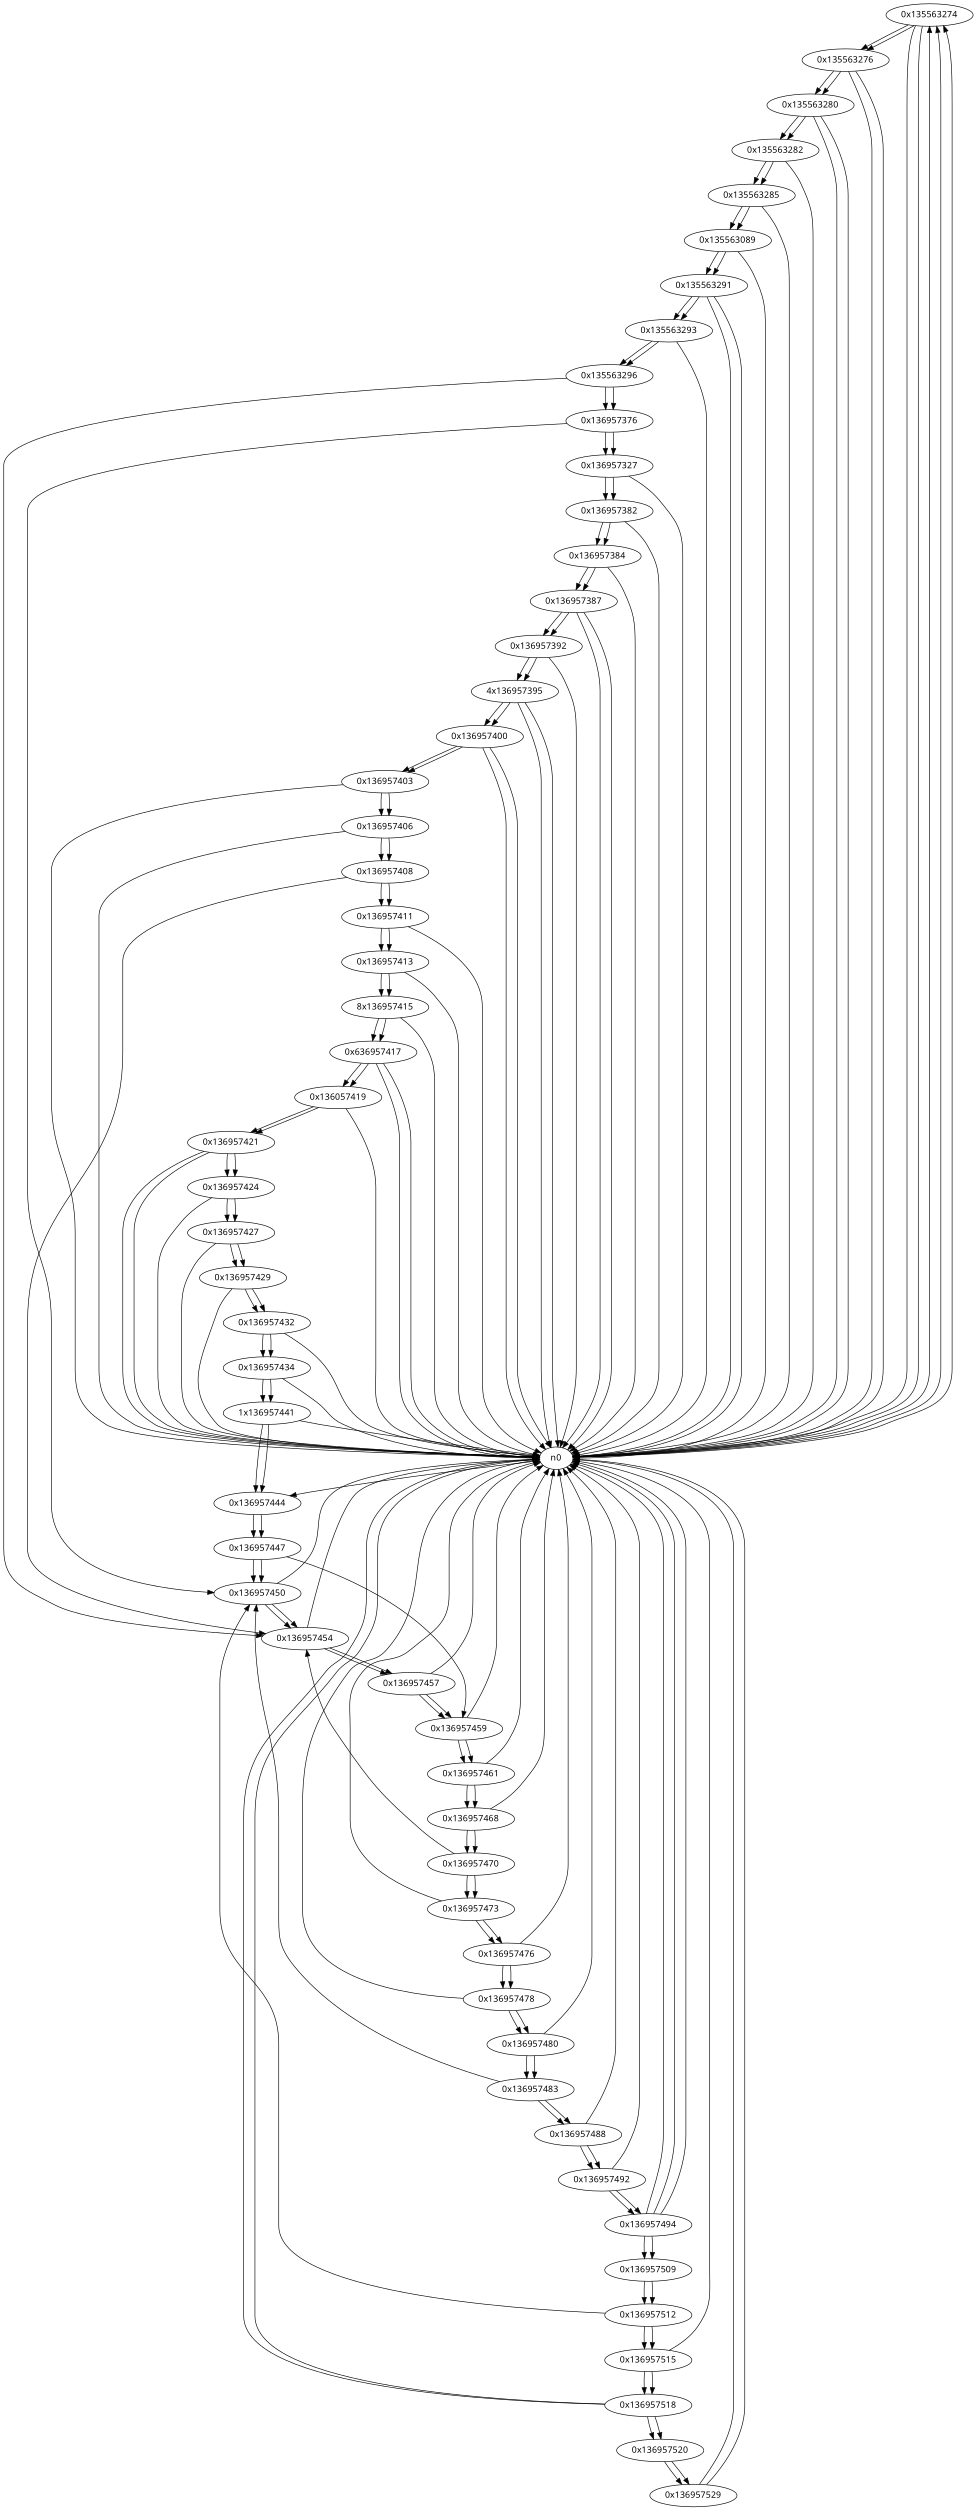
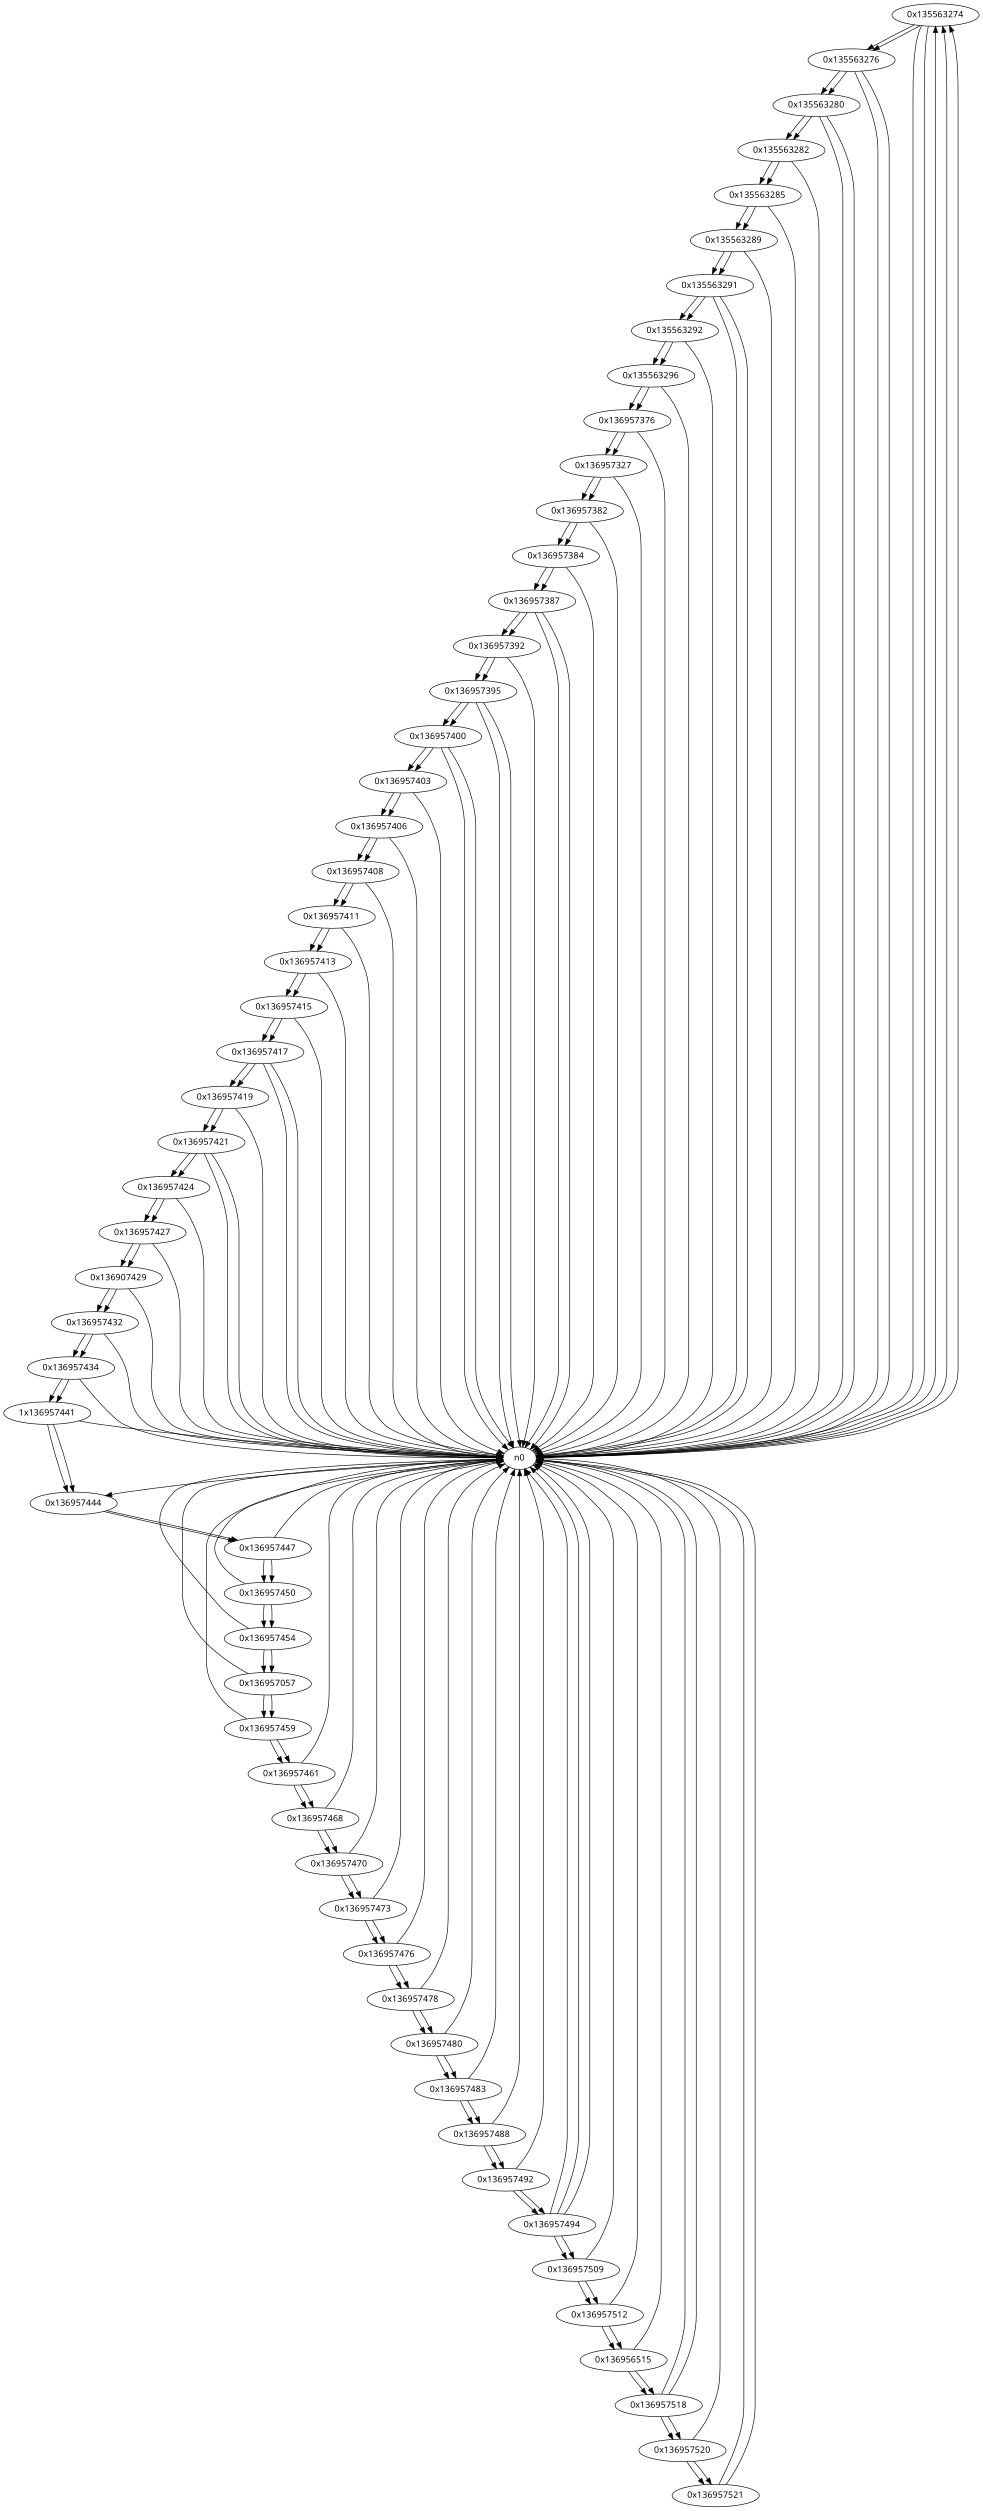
node "0x135563089": label "0x135563089" -> "0x135563289"
node "0x135563293": label "0x135563293" -> "0x135563292"
node "4x136957395": label "4x136957395" -> "0x136957395"
edge "0x136957376" -> "0x136957450": now "0x136957376" -> "n0"
edge "0x135563296" -> "0x136957454": now "0x135563296" -> "n0"
node "8x136957415": label "8x136957415" -> "0x136957415"
node "0x636957417": label "0x636957417" -> "0x136957417"
node "0x136057419": label "0x136057419" -> "0x136957419"
edge "0x136957408" -> "0x136957454": now "0x136957408" -> "n0"
node "0x136957429": label "0x136957429" -> "0x136907429"
edge "0x136957447" -> "0x136957459": now "0x136957447" -> "n0"
node "0x136957457": label "0x136957457" -> "0x136957057"
edge "0x136957470" -> "0x136957454": now "0x136957470" -> "n0"
edge "0x136957509" -> "n0": added
edge "0x136957520" -> "n0": added
edge "0x136957483" -> "0x136957450": now "0x136957483" -> "n0"
edge "0x136957512" -> "0x136957450": now "0x136957512" -> "n0"
node "0x136957515": label "0x136957515" -> "0x136956515"
node "0x136957529": label "0x136957529" -> "0x136957521"
